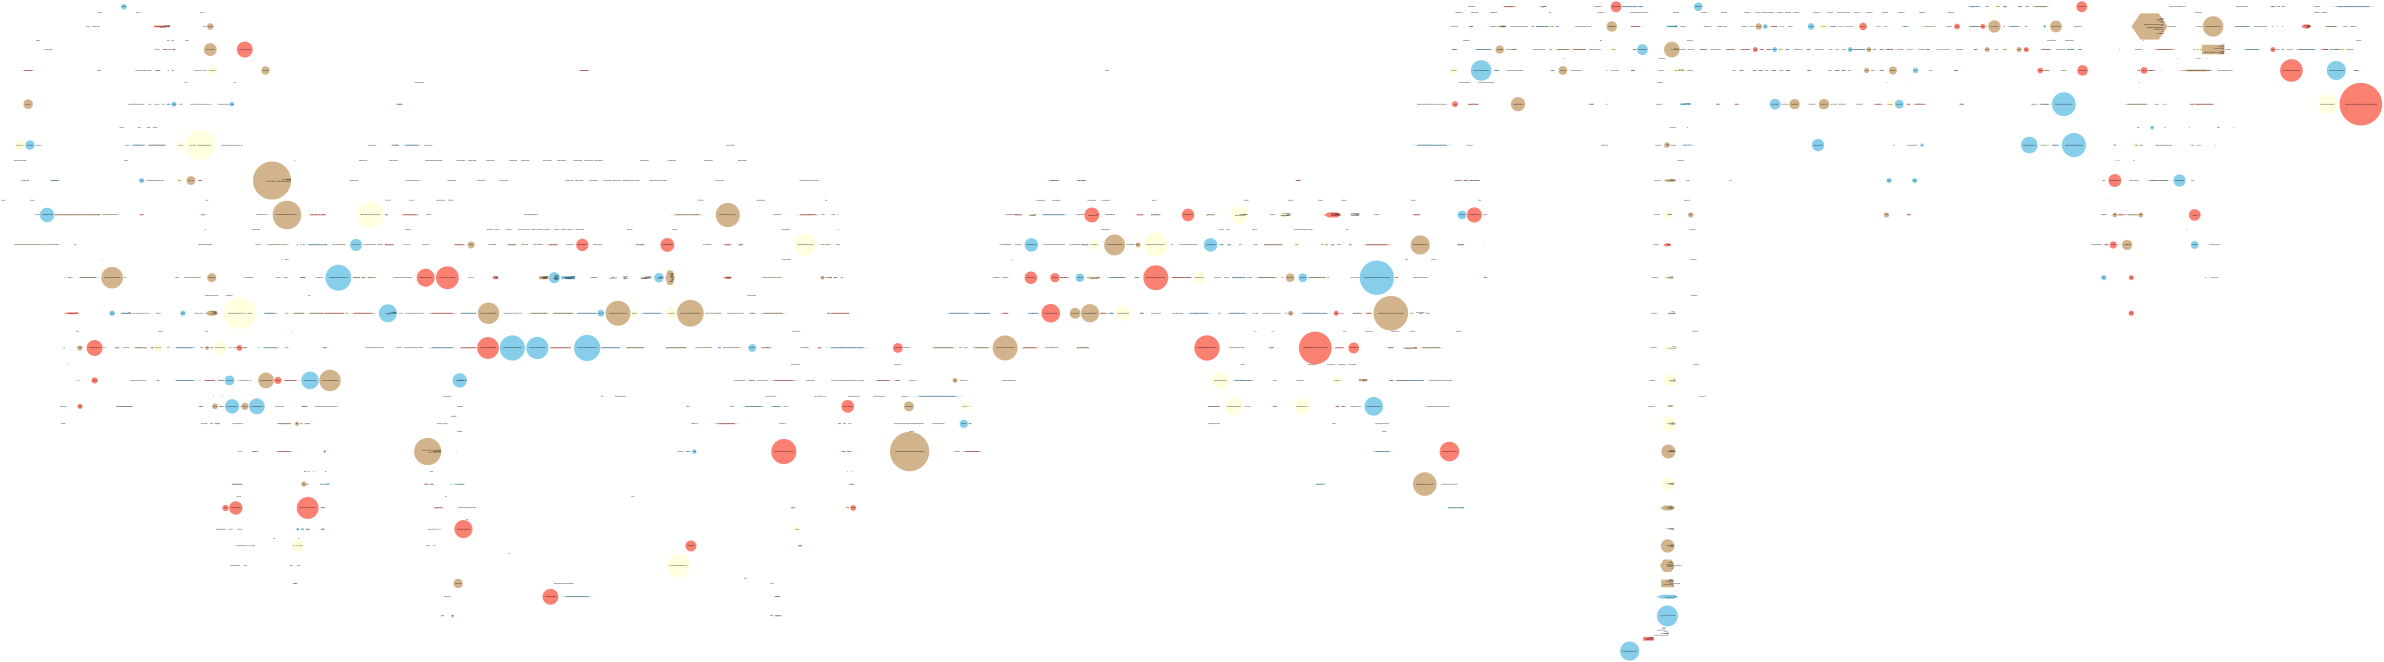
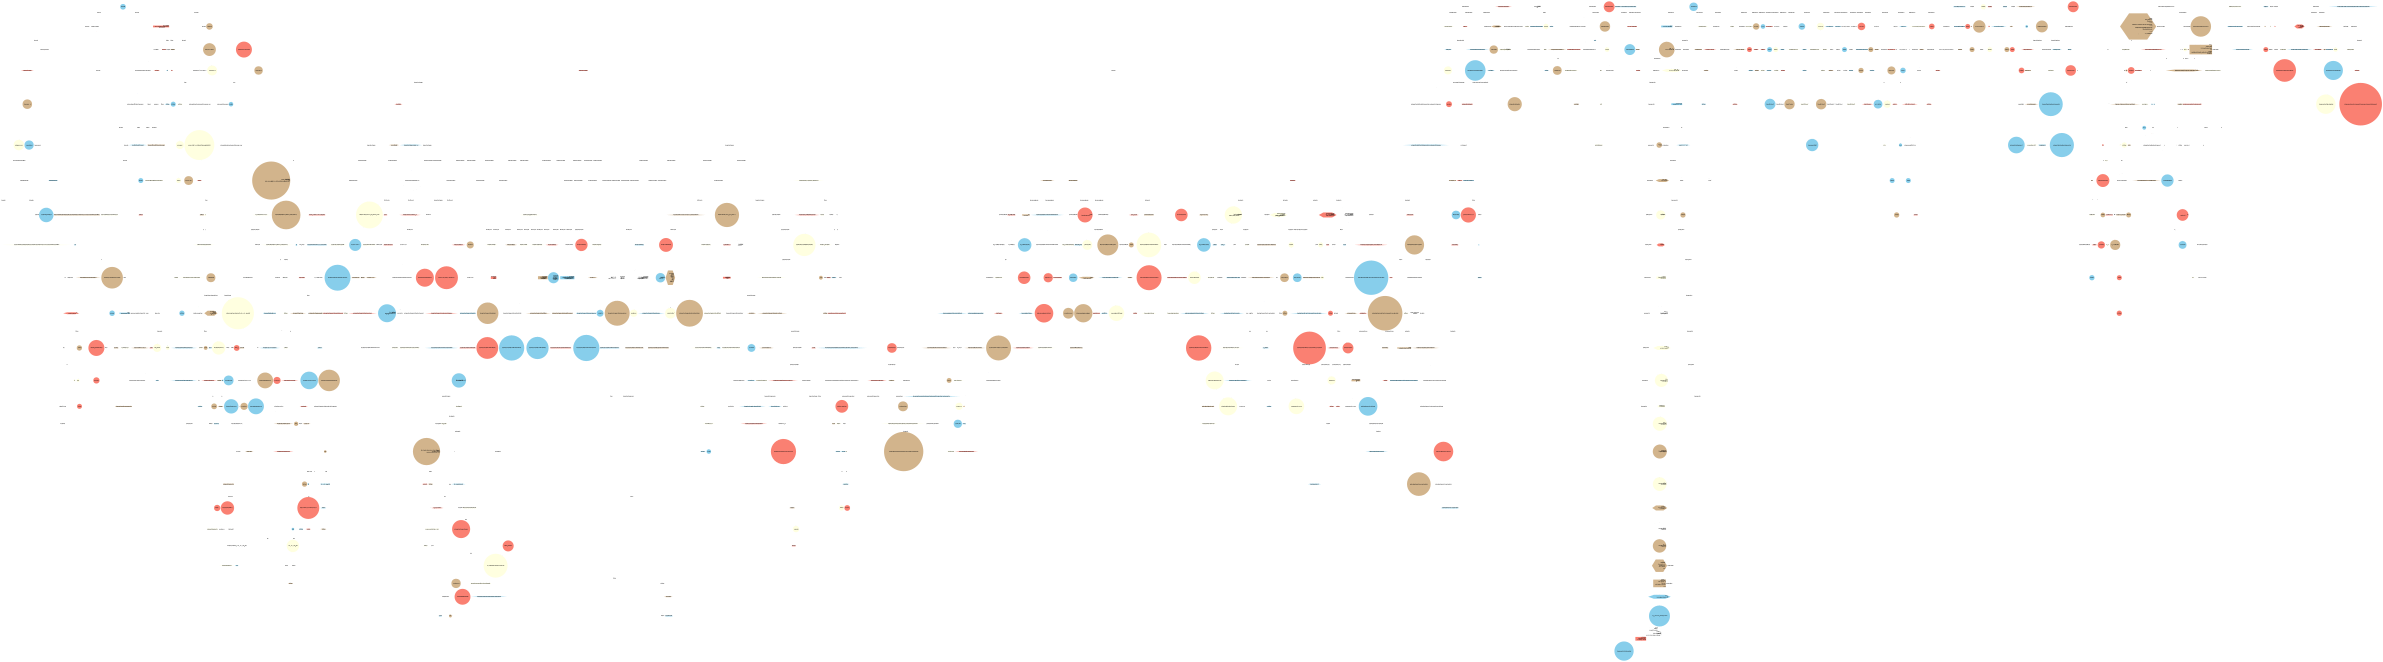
node "return View[''ssve.sshtml'', model];": added
